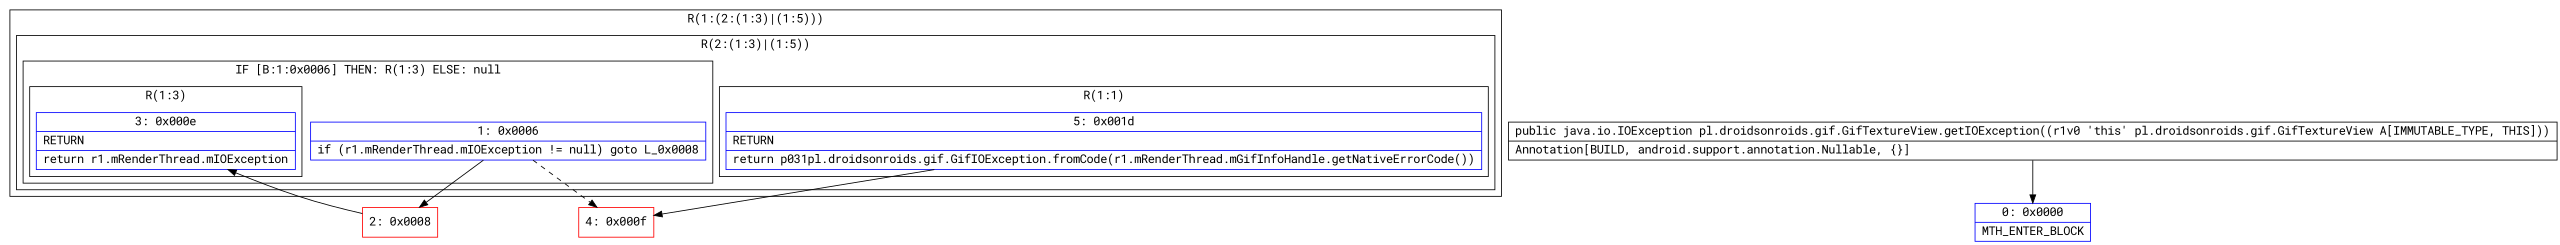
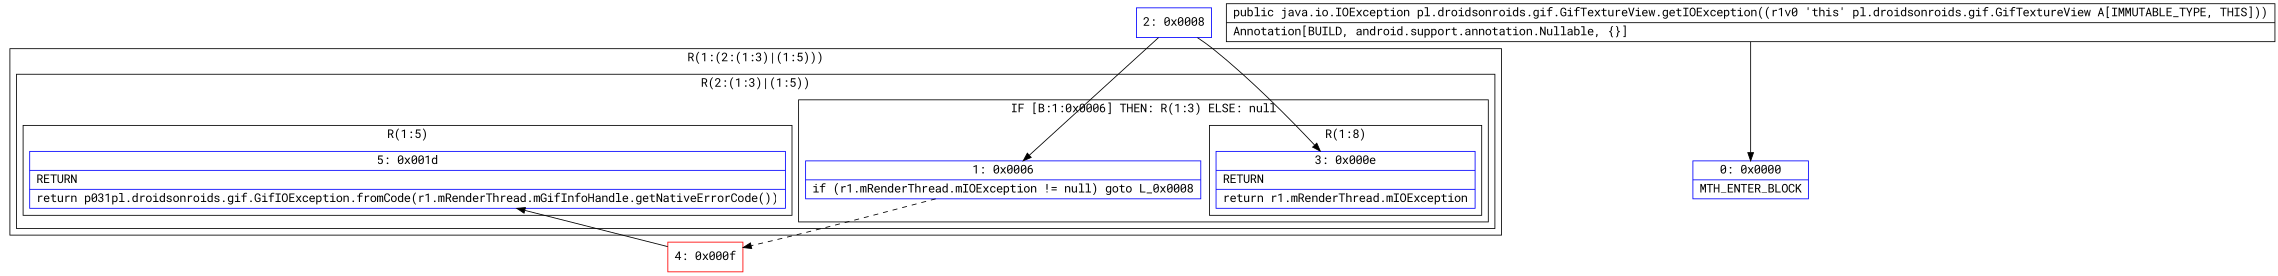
cluster "R(1:3)": label "R(1:3)" -> "R(1:8)"
cluster "R(1:1)": label "R(1:1)" -> "R(1:5)"
edge "1: 0x0006" -> "2: 0x0008": reversed
edge "5: 0x001d" -> "4: 0x000f": reversed
node "2: 0x0008": color red -> blue
